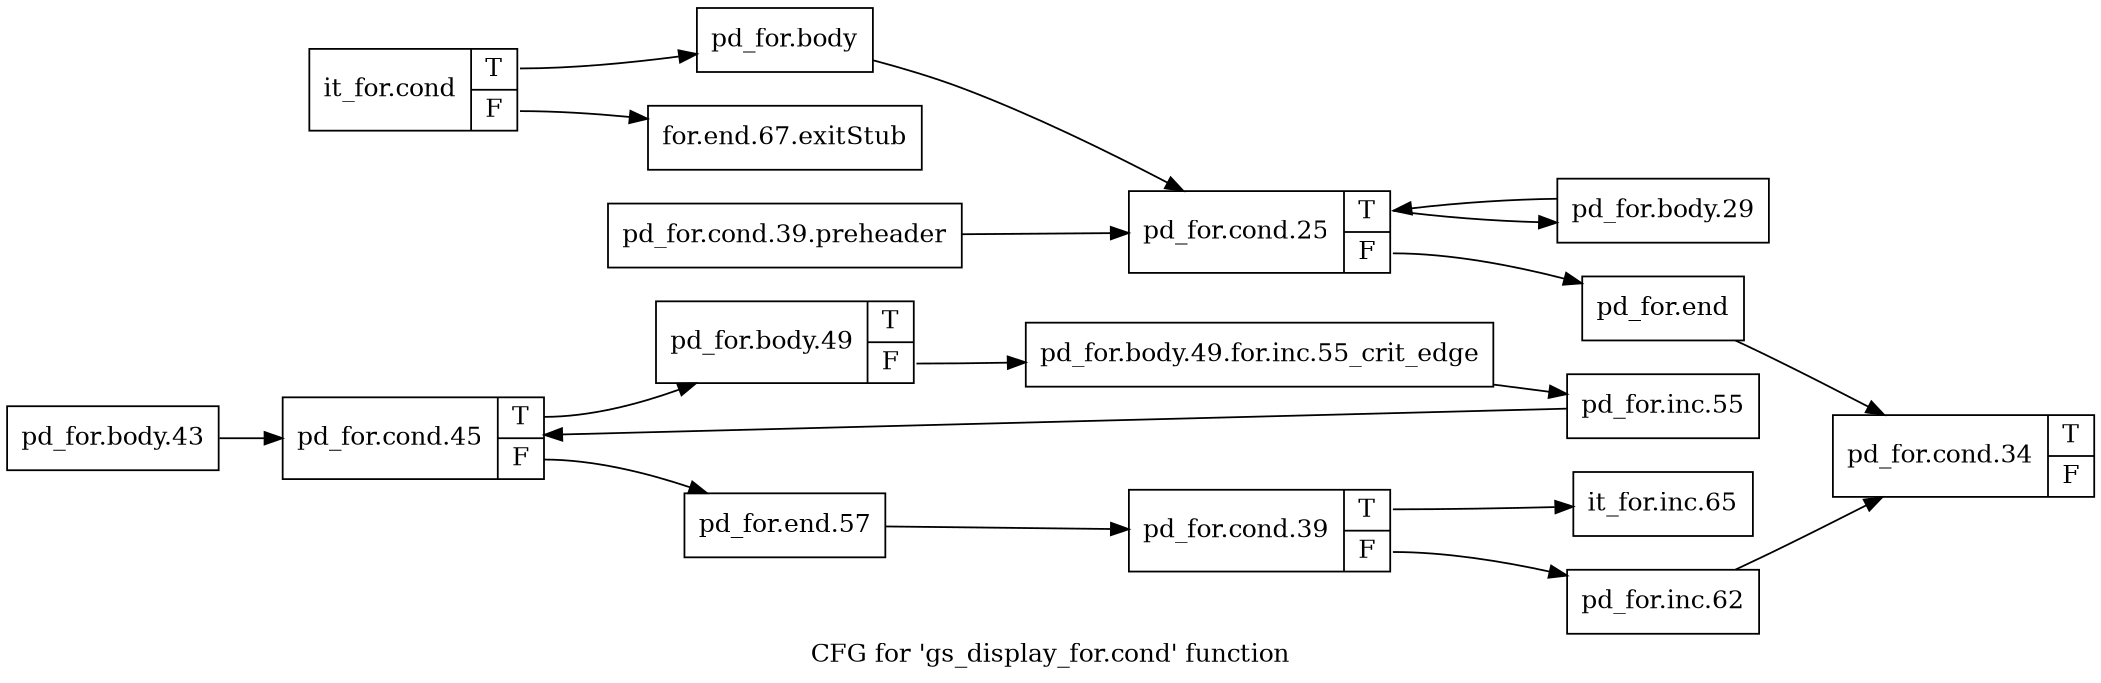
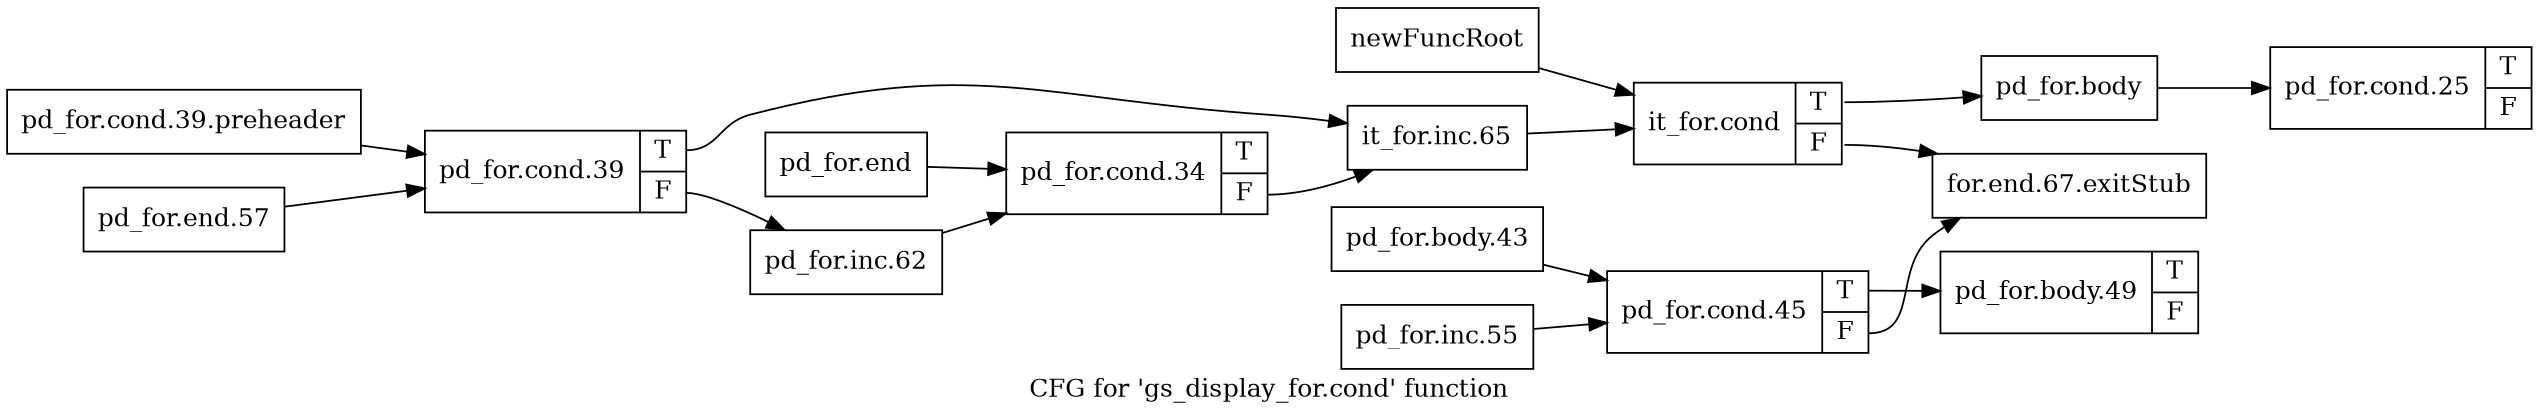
node "newFuncRoot": added
edge "it_for.inc.65" -> "it_for.cond": added
edge "pd_for.cond.34" -> "it_for.inc.65": added
node "pd_for.body.29": removed
edge "pd_for.cond.39.preheader" -> "pd_for.cond.25": now "pd_for.cond.39.preheader" -> "pd_for.cond.39"
edge "pd_for.cond.25" -> "pd_for.end": removed
node "pd_for.body.49.for.inc.55_crit_edge": removed
edge "pd_for.cond.45" -> "pd_for.end.57": now "pd_for.cond.45" -> "for.end.67.exitStub"
